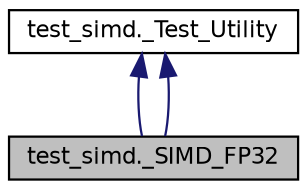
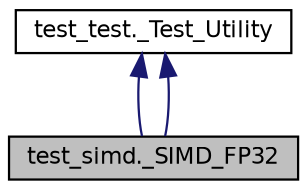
node "test_simd._Test_Utility": label "test_simd._Test_Utility" -> "test_test._Test_Utility"
